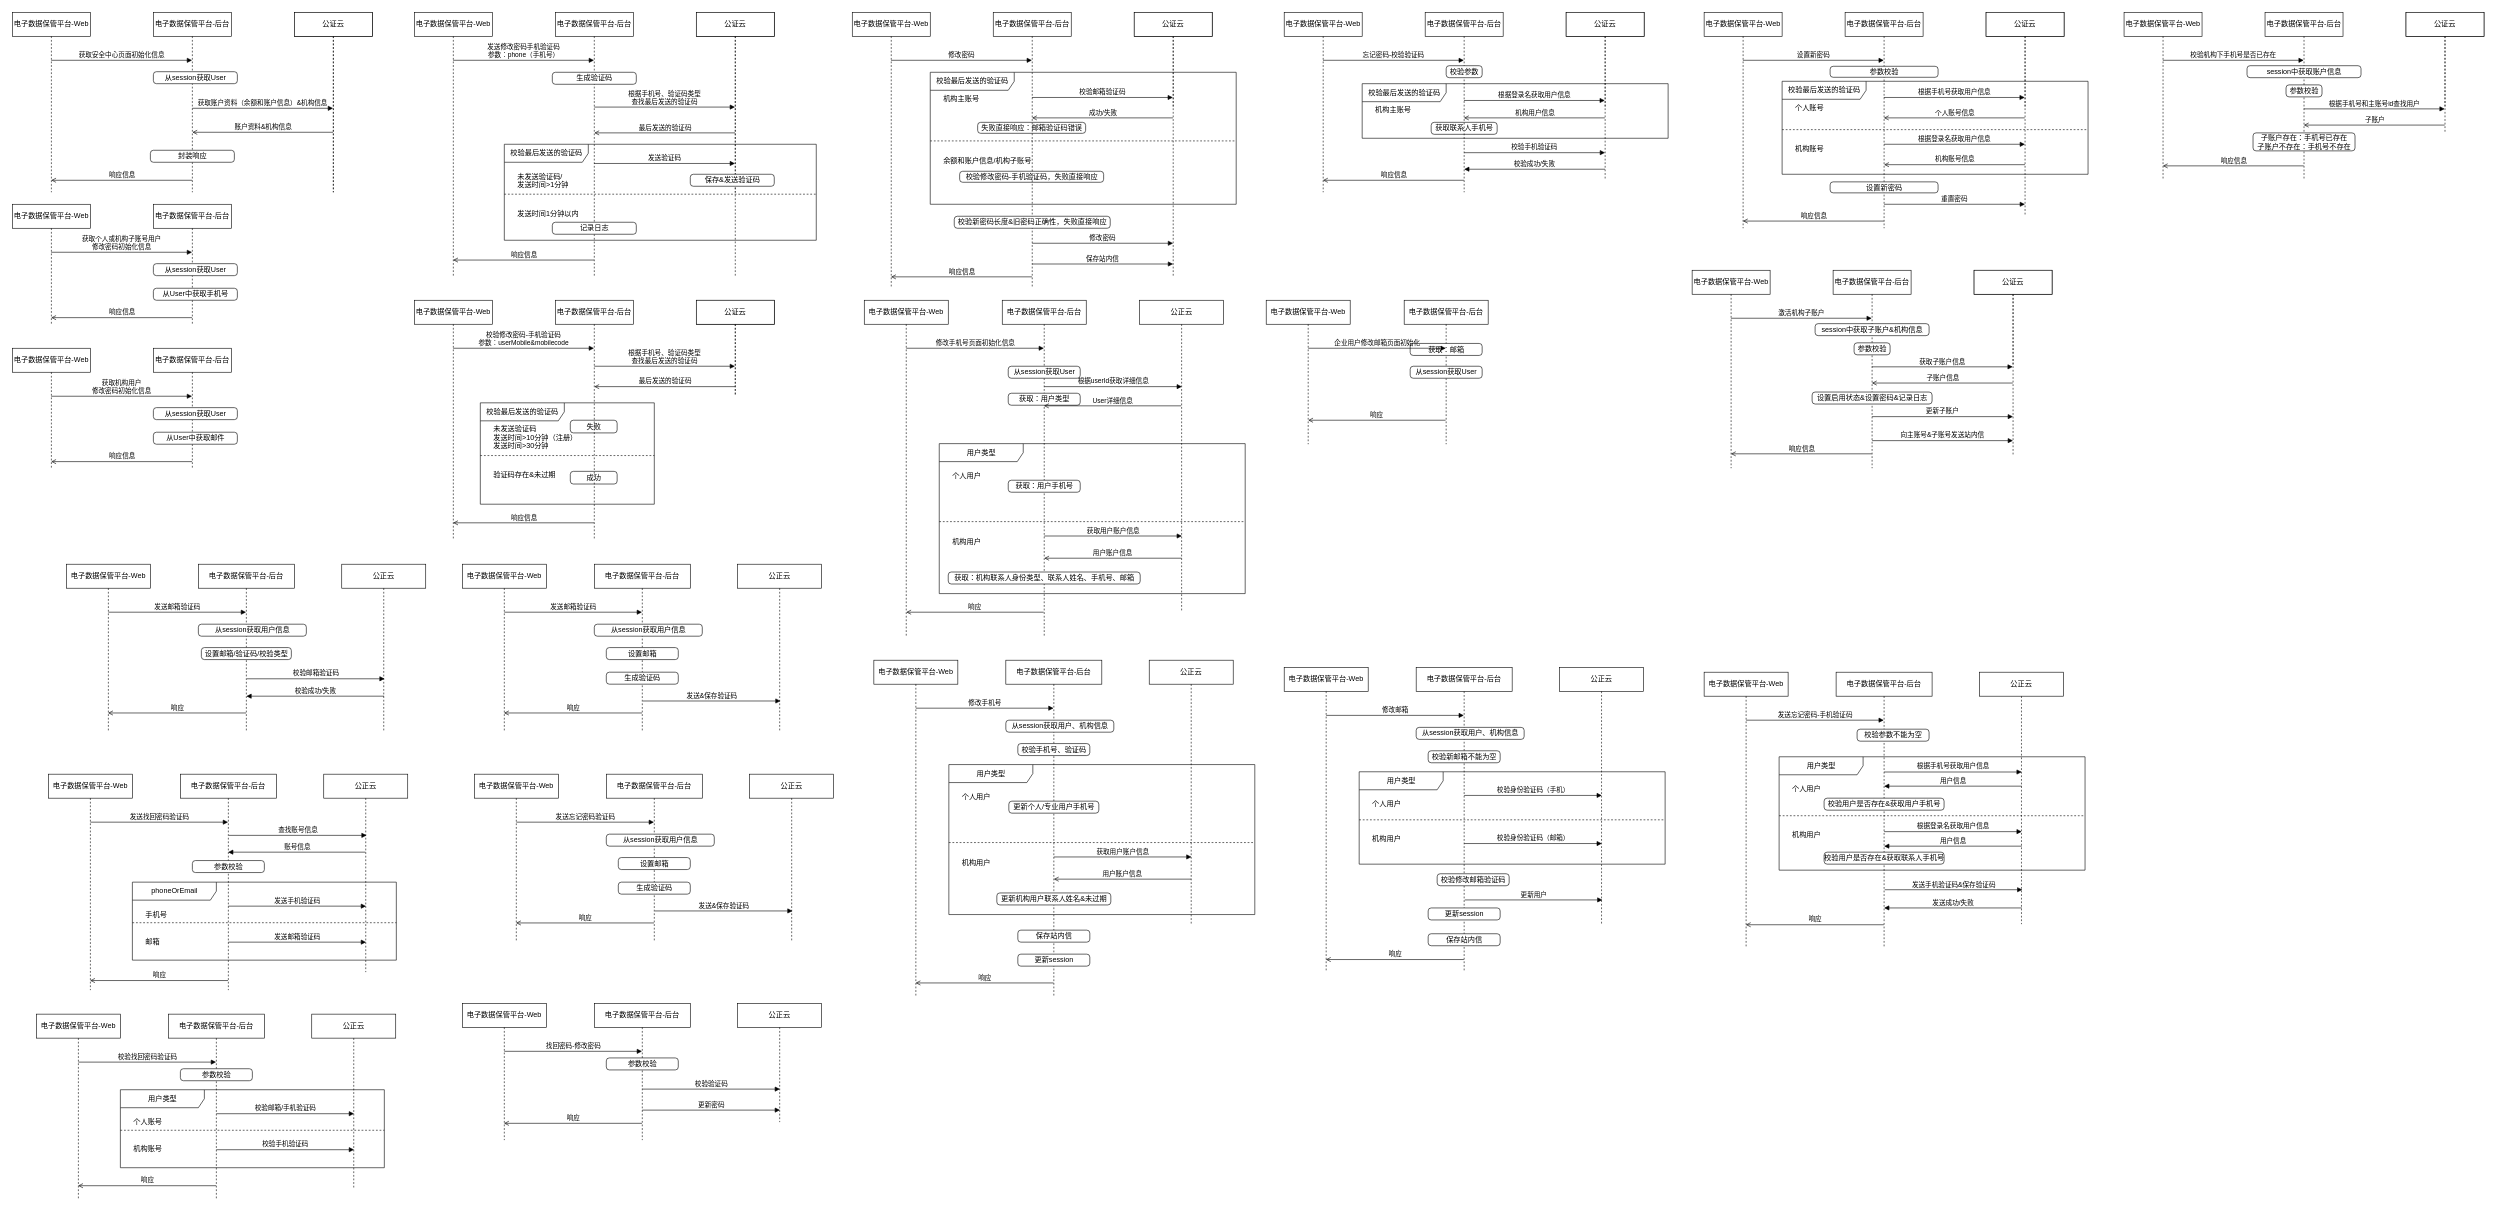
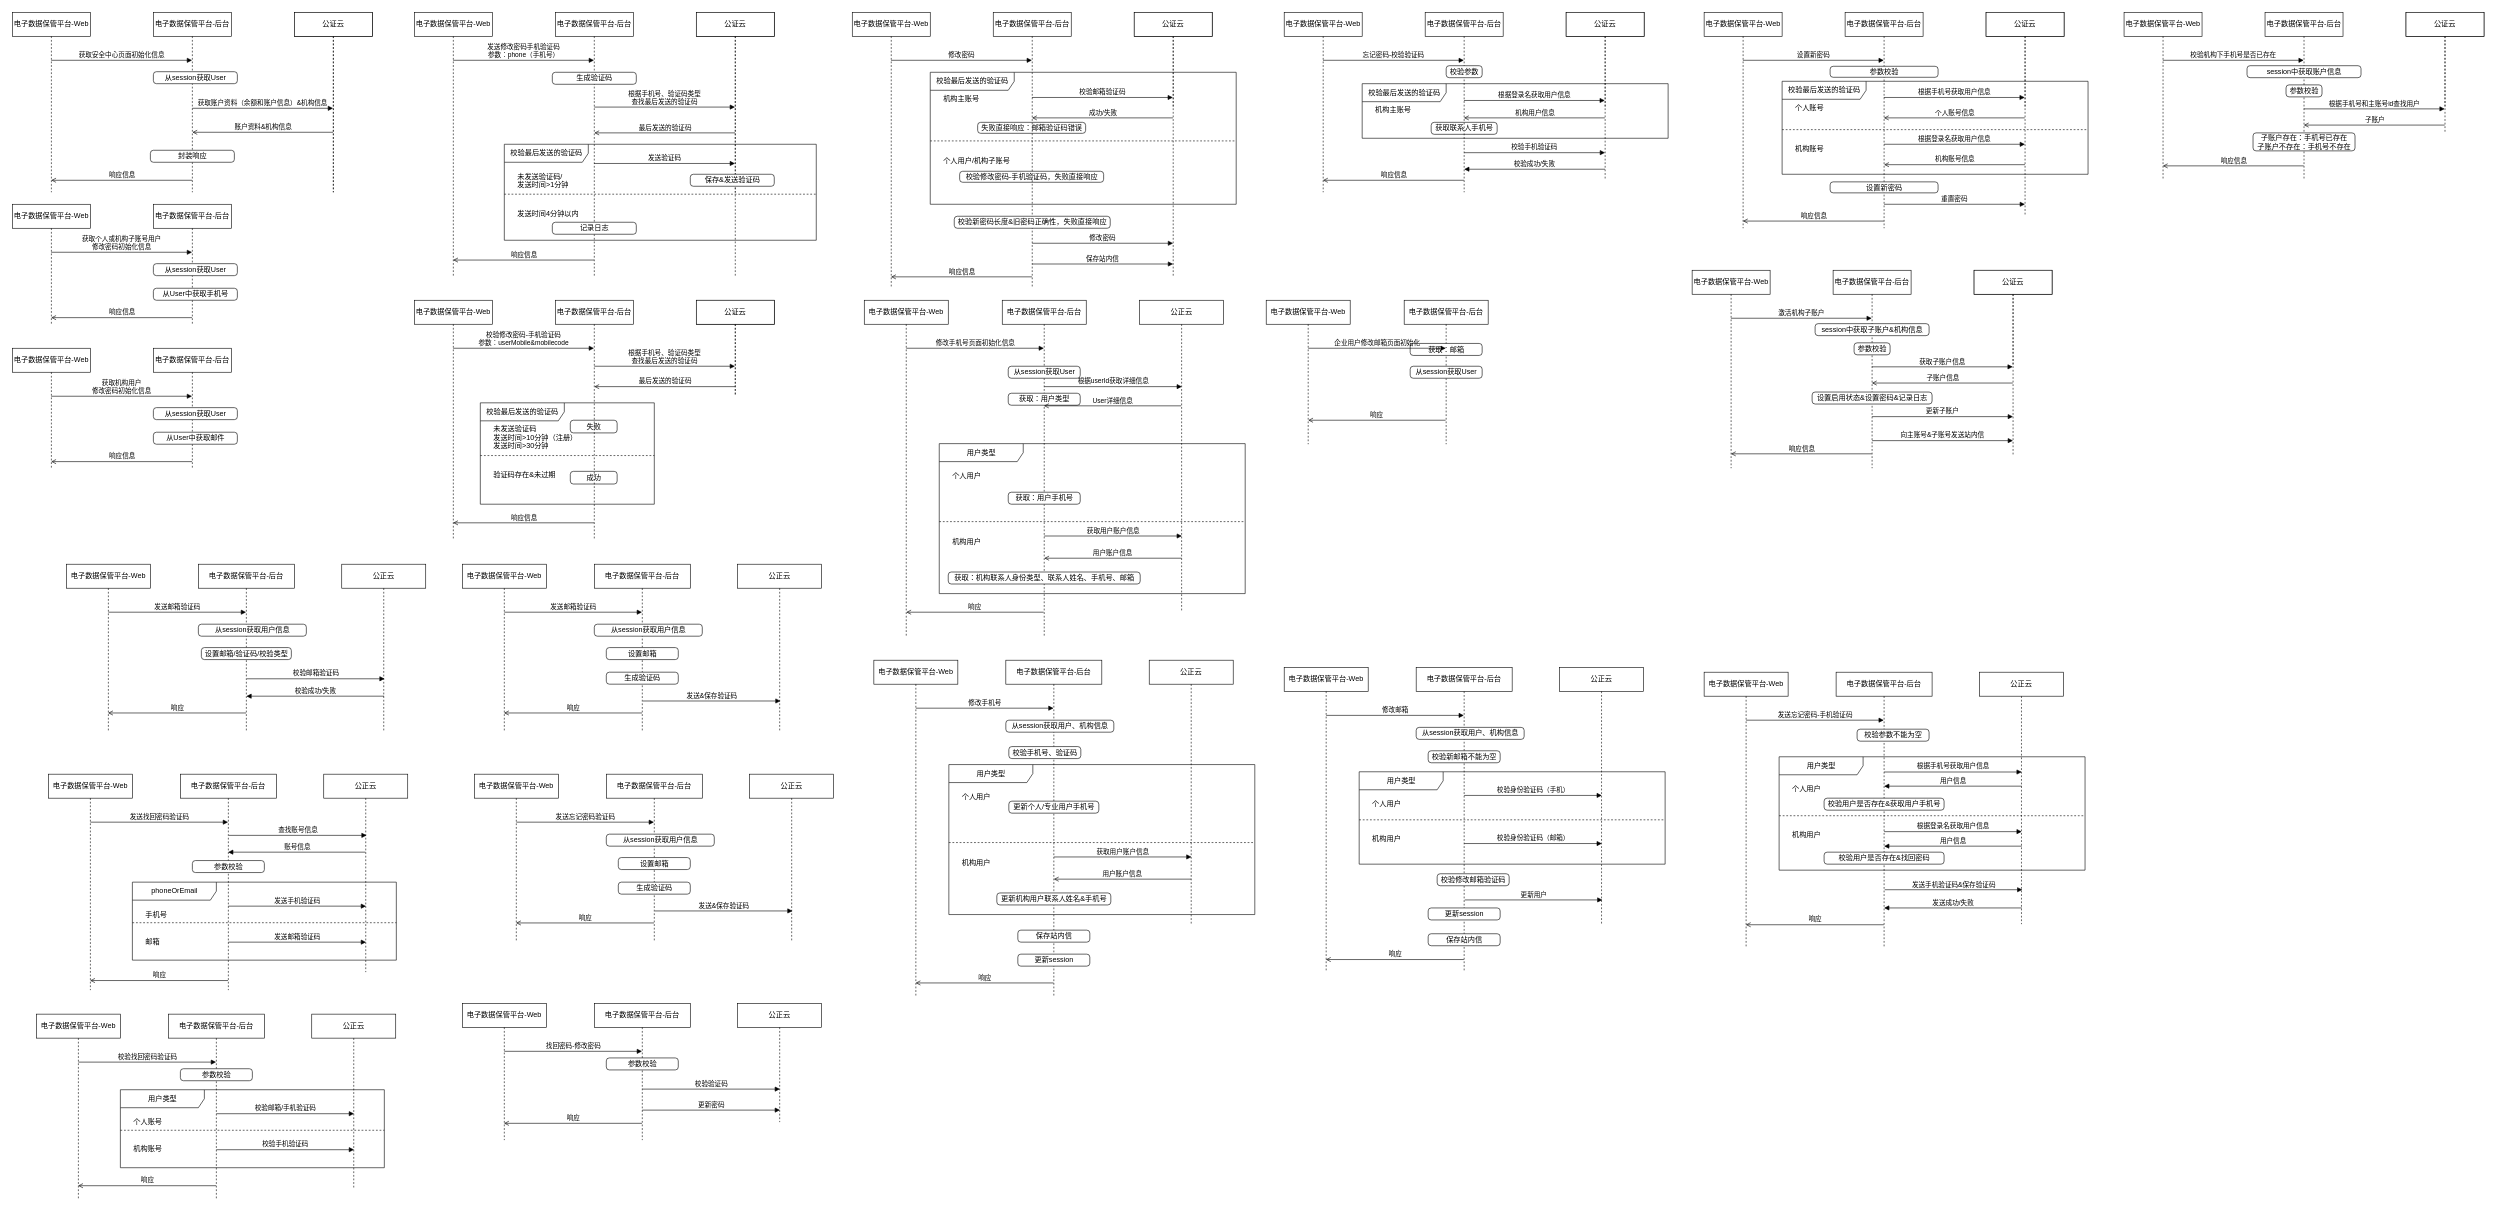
node "余额和账户信息/机构子账号": label "余额和账户信息/机构子账号" -> "个人用户/机构子账号"
node "发送时间1分钟以内": label "发送时间1分钟以内" -> "发送时间4分钟以内"
node "获取：用户手机号": moved (1044, 486) -> (1044, 498)
node "校验手机号、验证码": moved (1054, 750) -> (1045, 753)
node "校验用户是否存在&获取联系人手机号": label "校验用户是否存在&获取联系人手机号" -> "校验用户是否存在&找回密码"
node "更新机构用户联系人姓名&未过期": label "更新机构用户联系人姓名&未过期" -> "更新机构用户联系人姓名&手机号"
